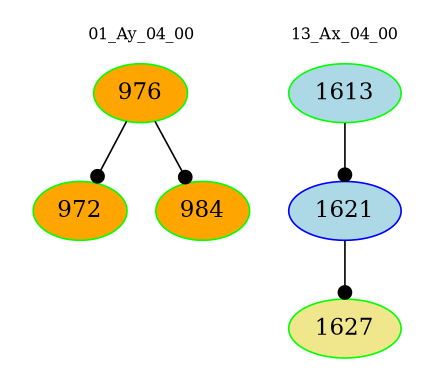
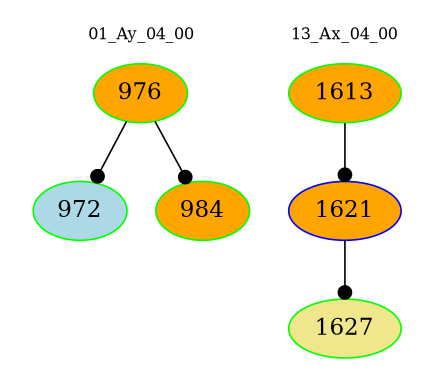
node "1613": fillcolor lightblue -> orange
node "972": fillcolor orange -> lightblue
node "1621": fillcolor lightblue -> orange
